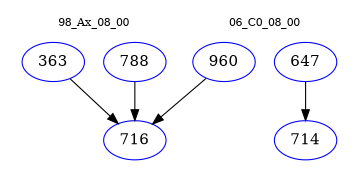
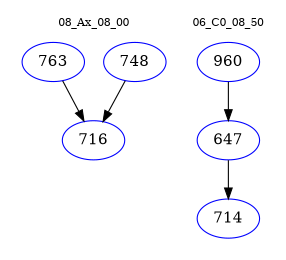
cluster "98_Ax_08_00": label "98_Ax_08_00" -> "08_Ax_08_00"
cluster "06_C0_08_00": label "06_C0_08_00" -> "06_C0_08_50"
node "363": label "363" -> "763"
node "788": label "788" -> "748"
edge "960" -> "716": now "960" -> "647"
